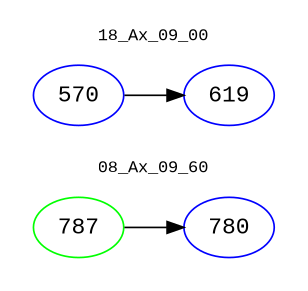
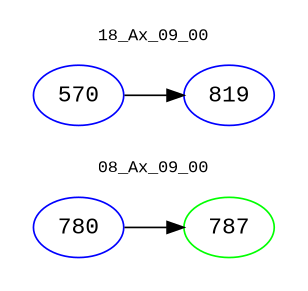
node "619": label "619" -> "819"
cluster "08_Ax_09_60": label "08_Ax_09_60" -> "08_Ax_09_00"
edge "787" -> "780": reversed
